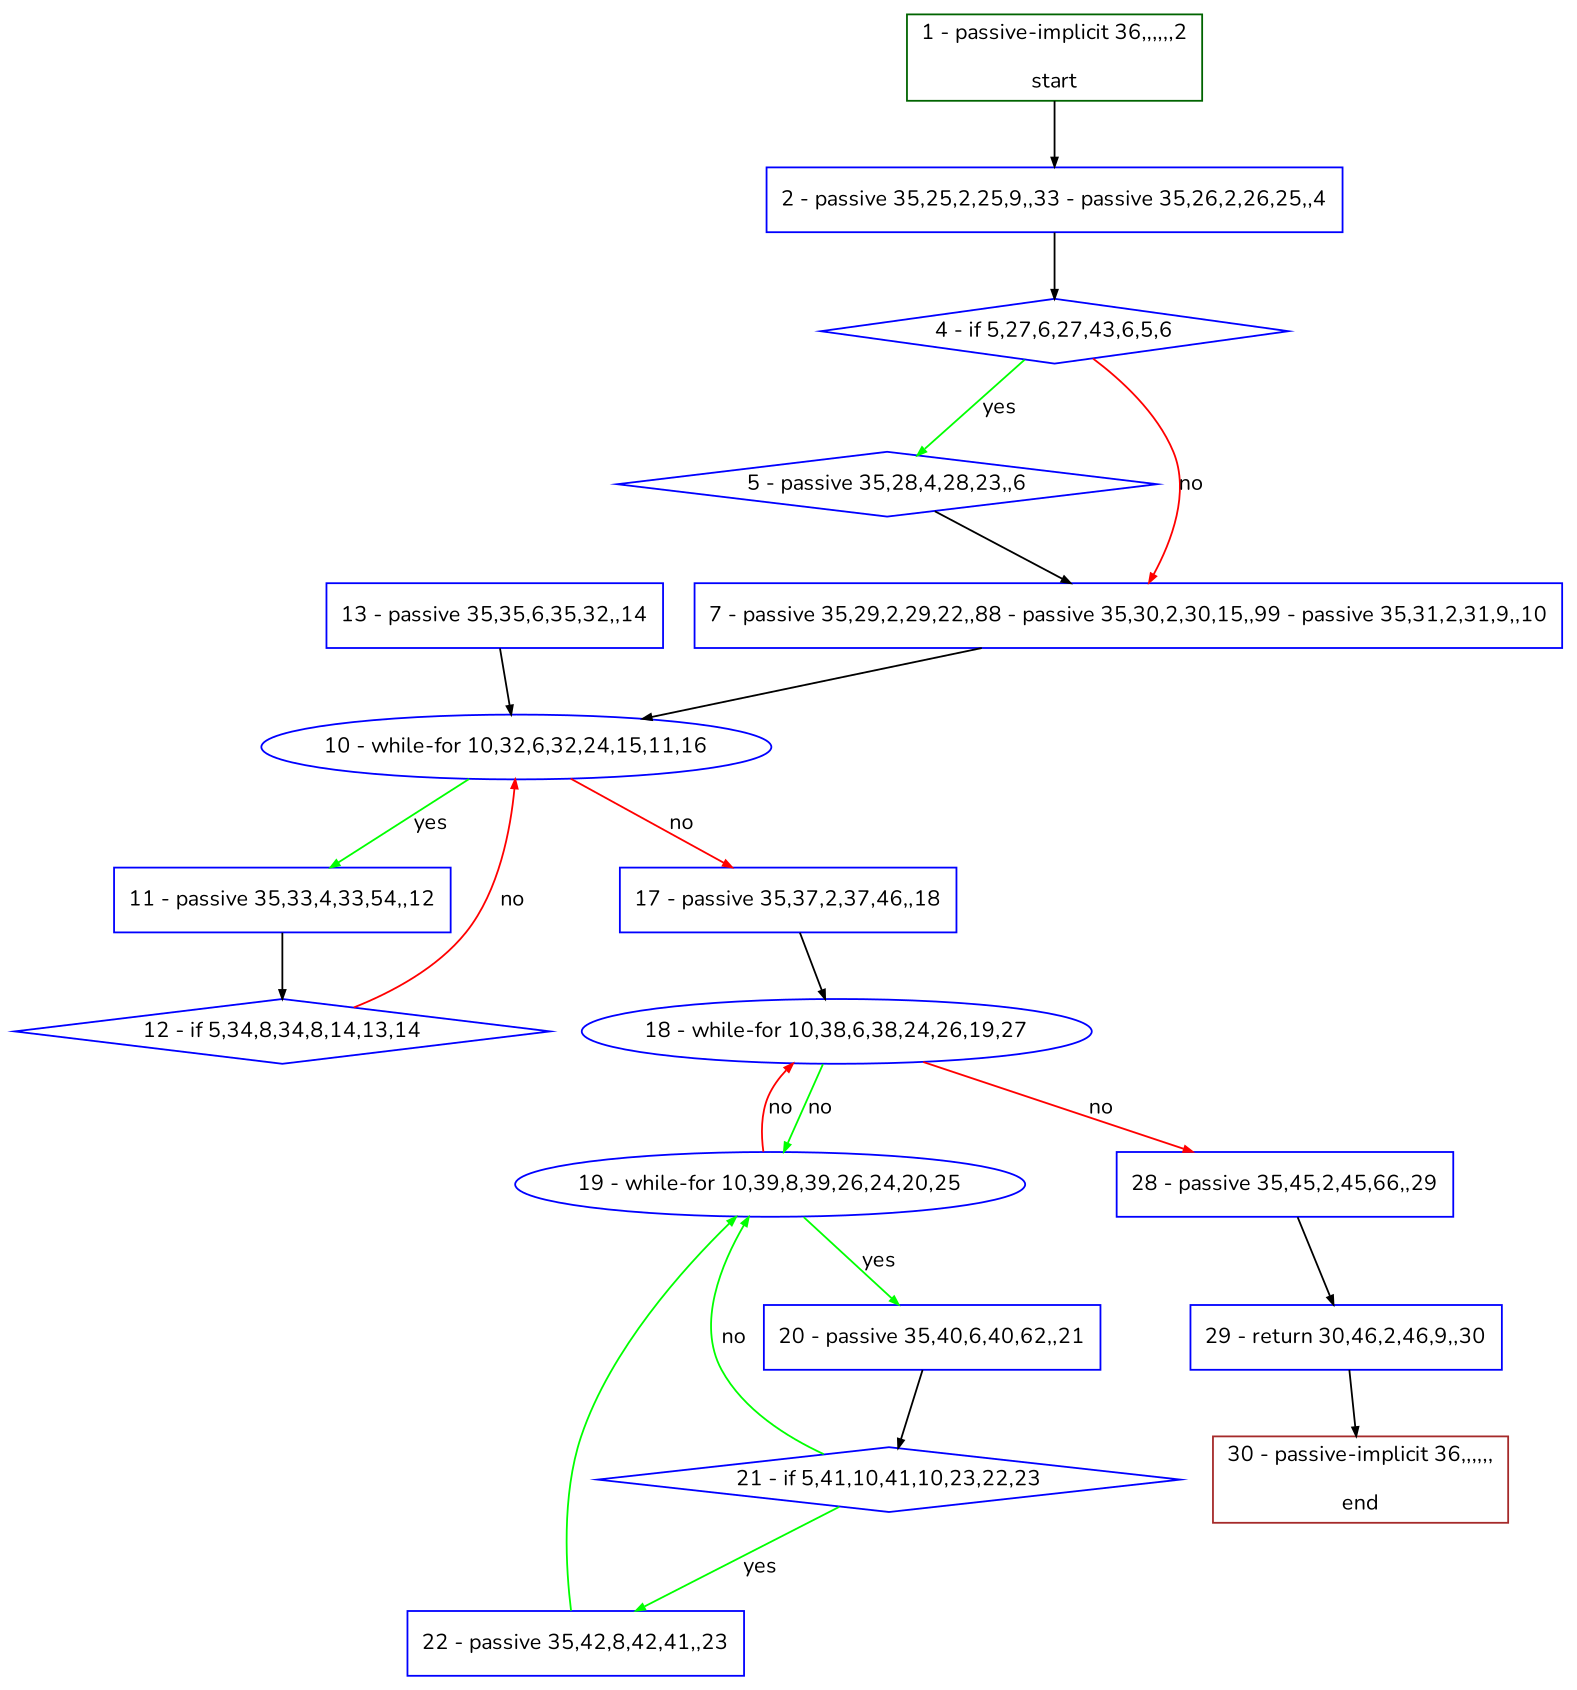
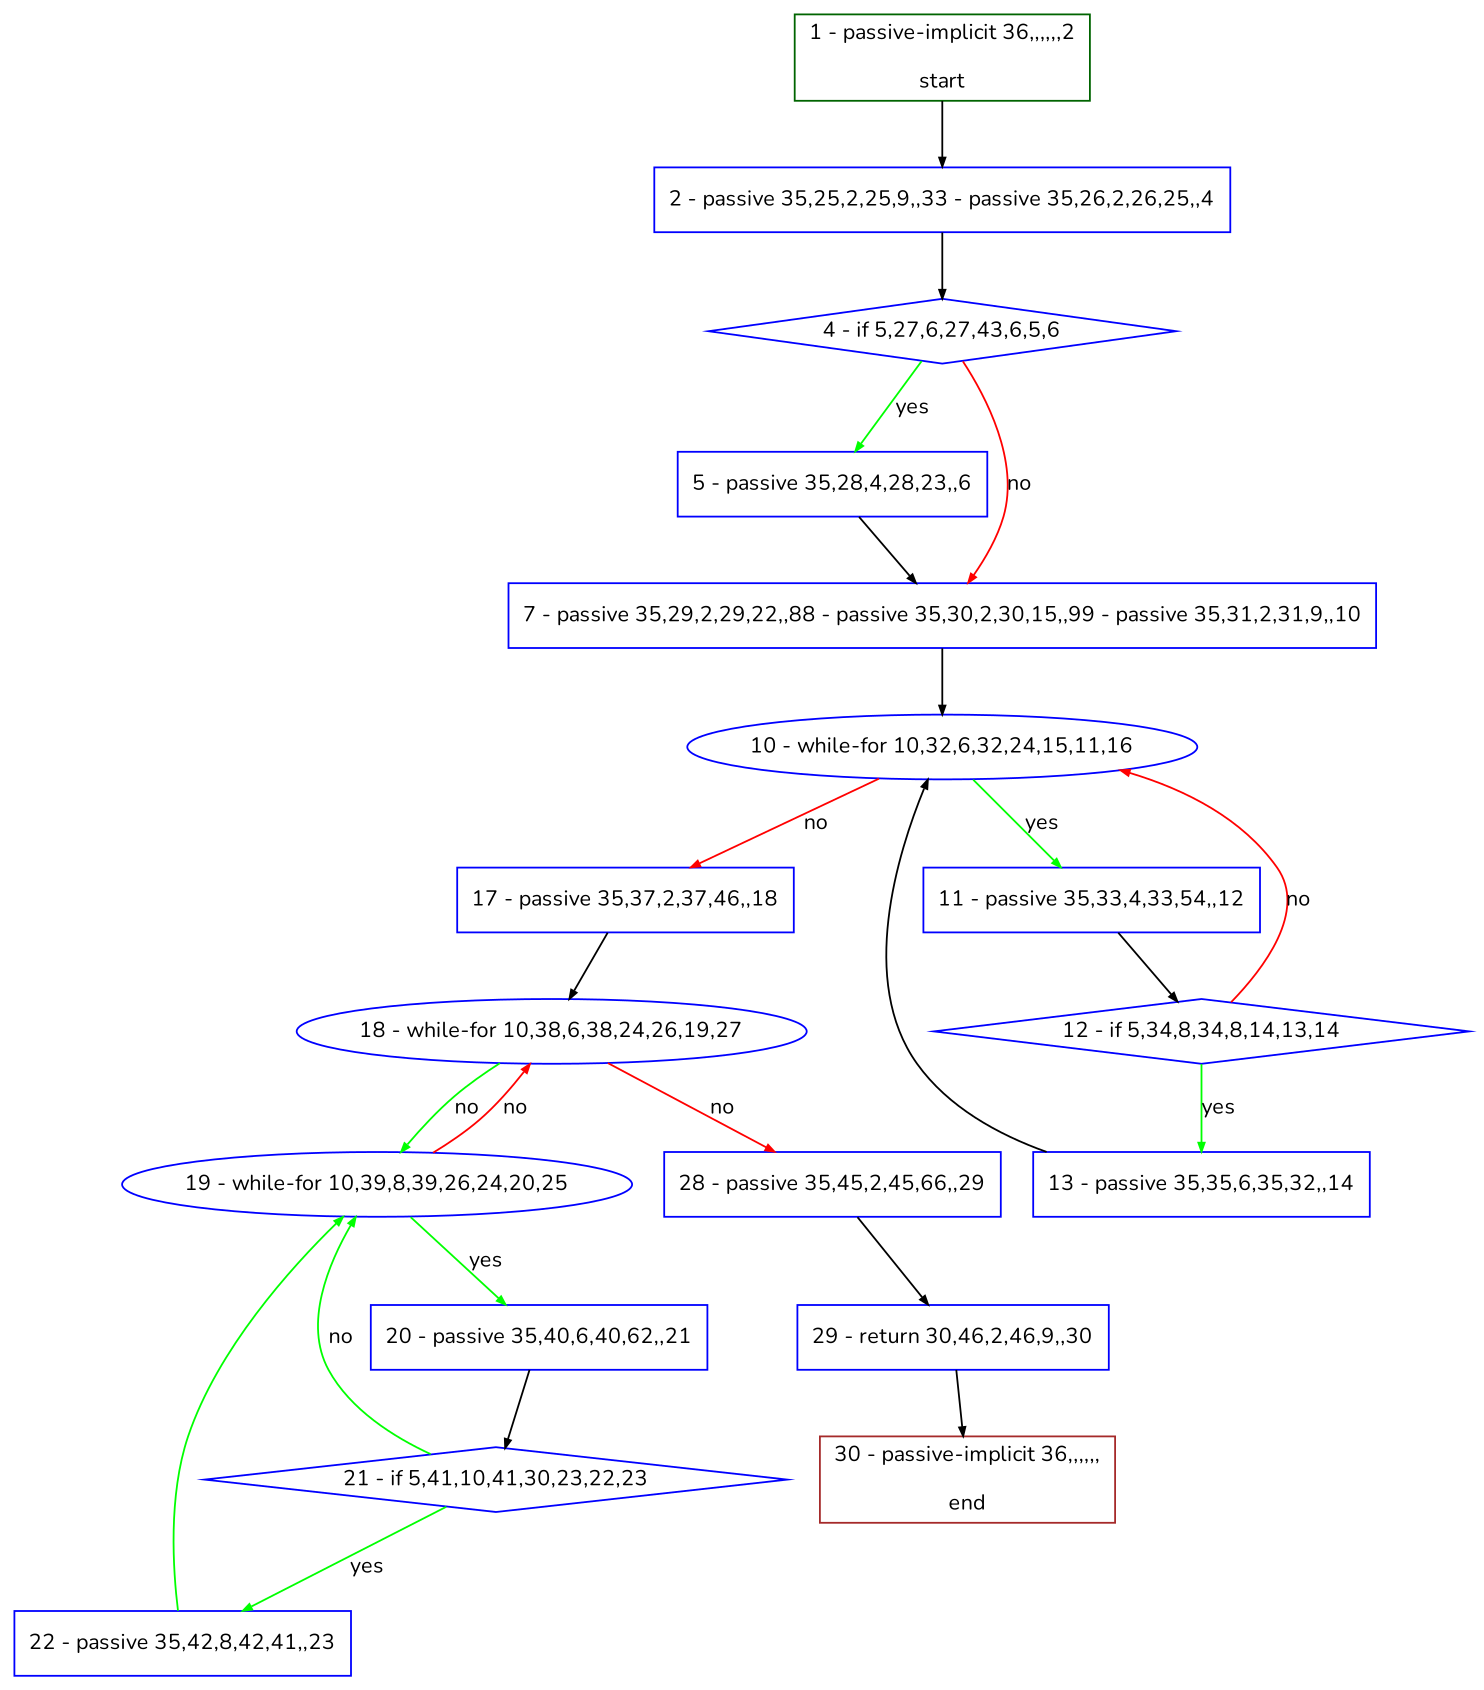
node "5 - passive 35,28,4,28,23,,6": shape diamond -> box
edge "12 - if 5,34,8,34,8,14,13,14" -> "13 - passive 35,35,6,35,32,,14": added, label "yes"
node "21 - if 5,41,10,41,10,23,22,23": label "21 - if 5,41,10,41,10,23,22,23" -> "21 - if 5,41,10,41,30,23,22,23"
